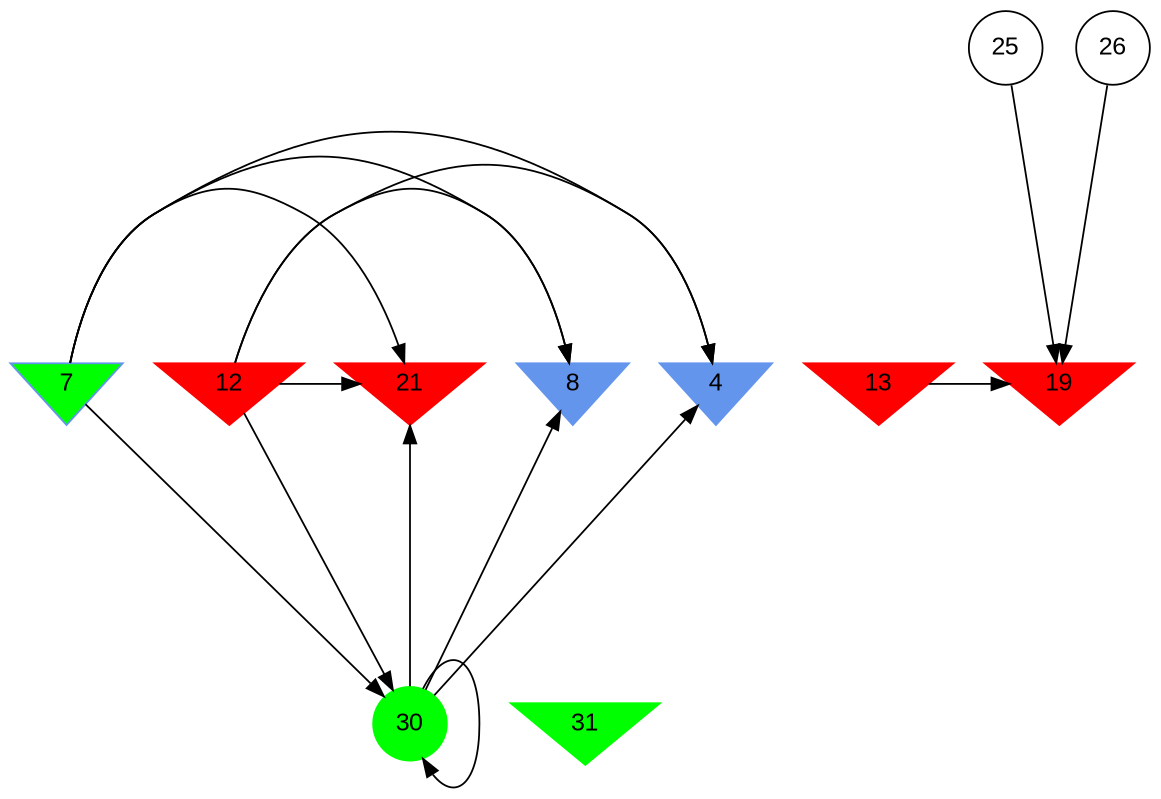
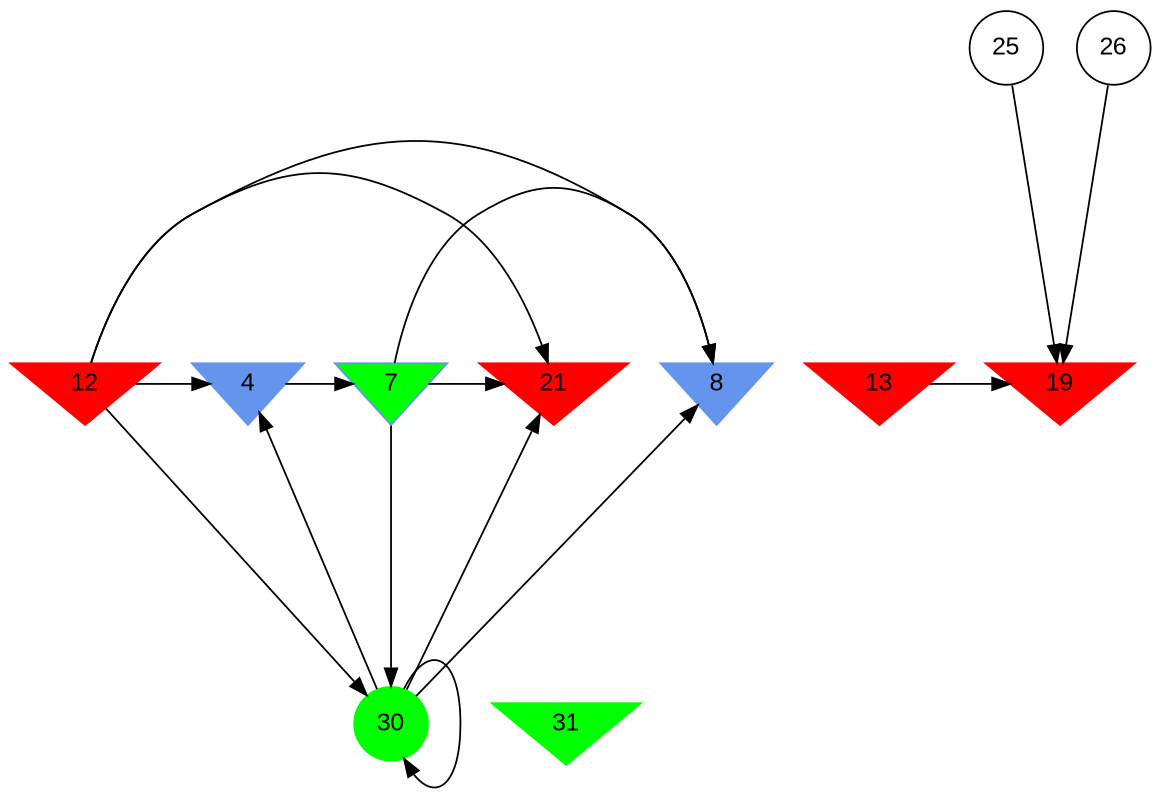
edge "7" -> "4": reversed
